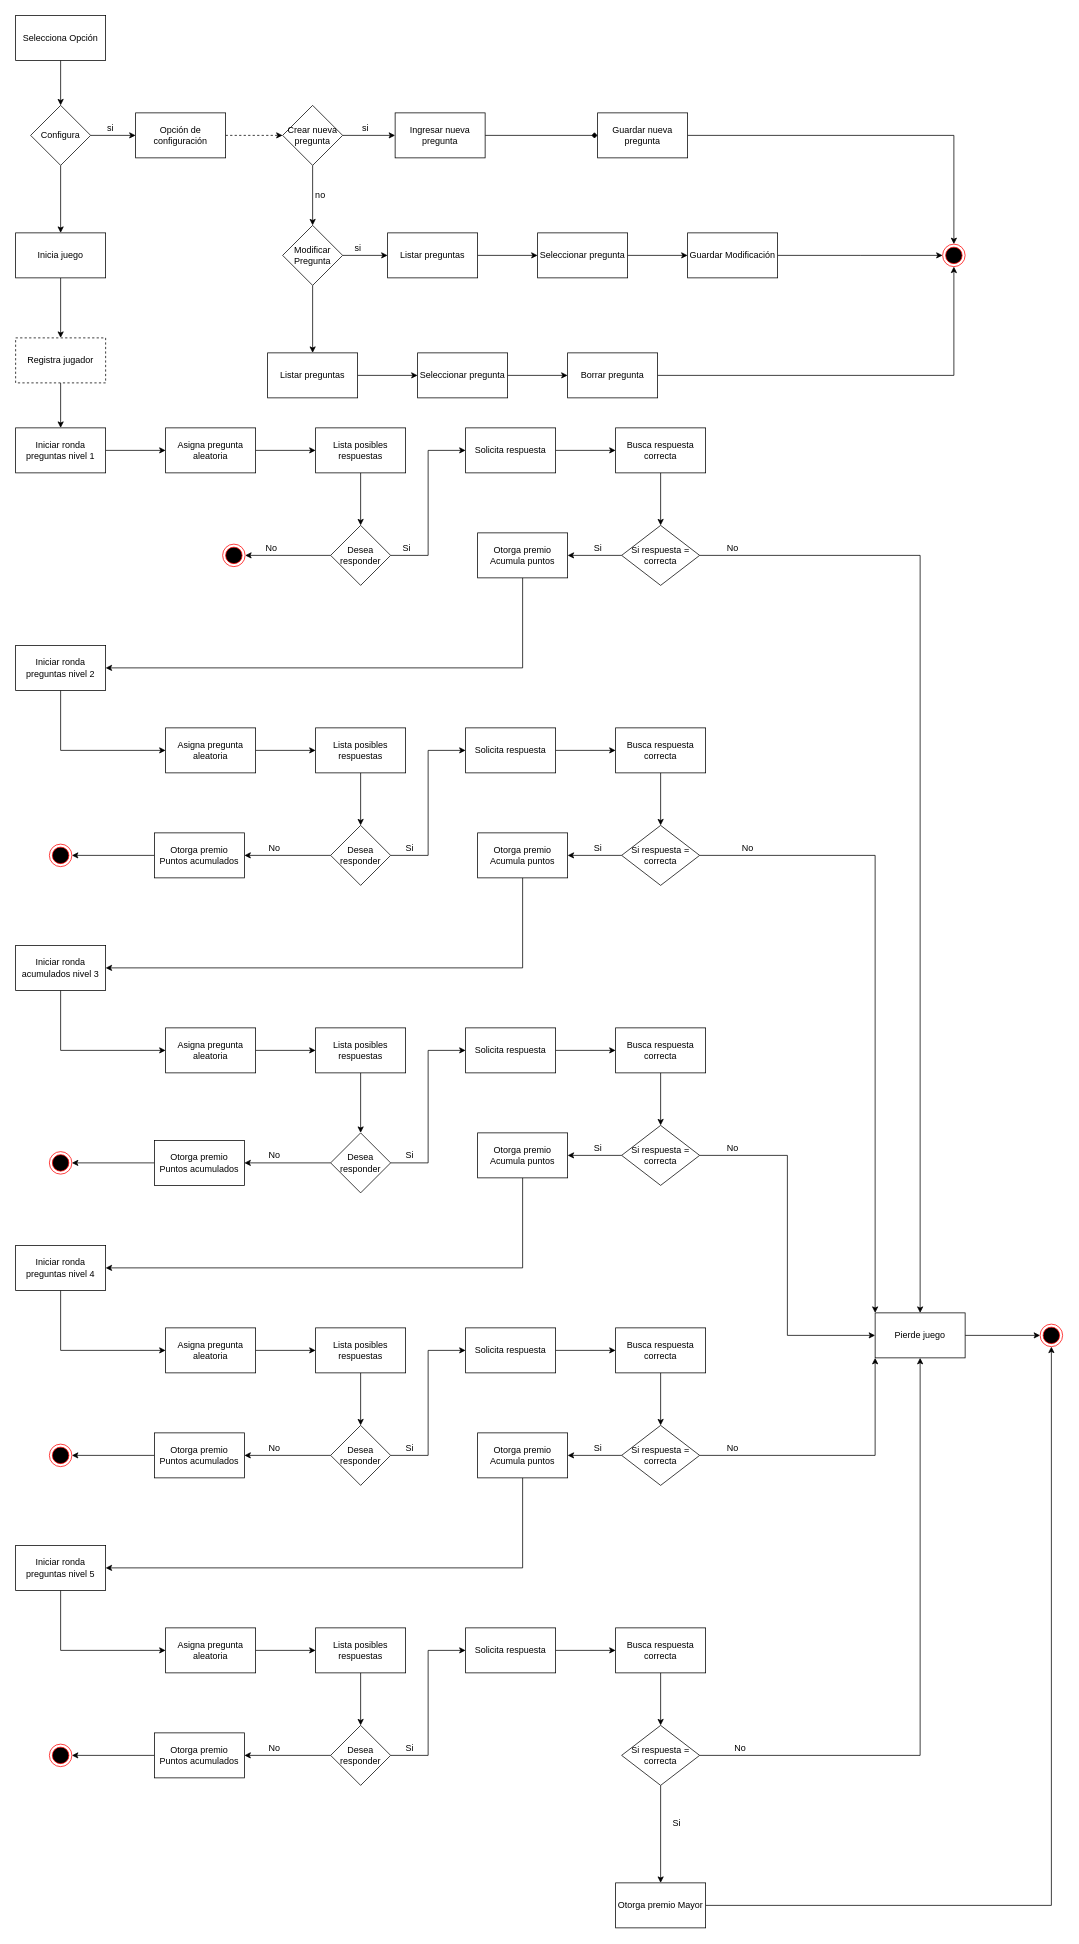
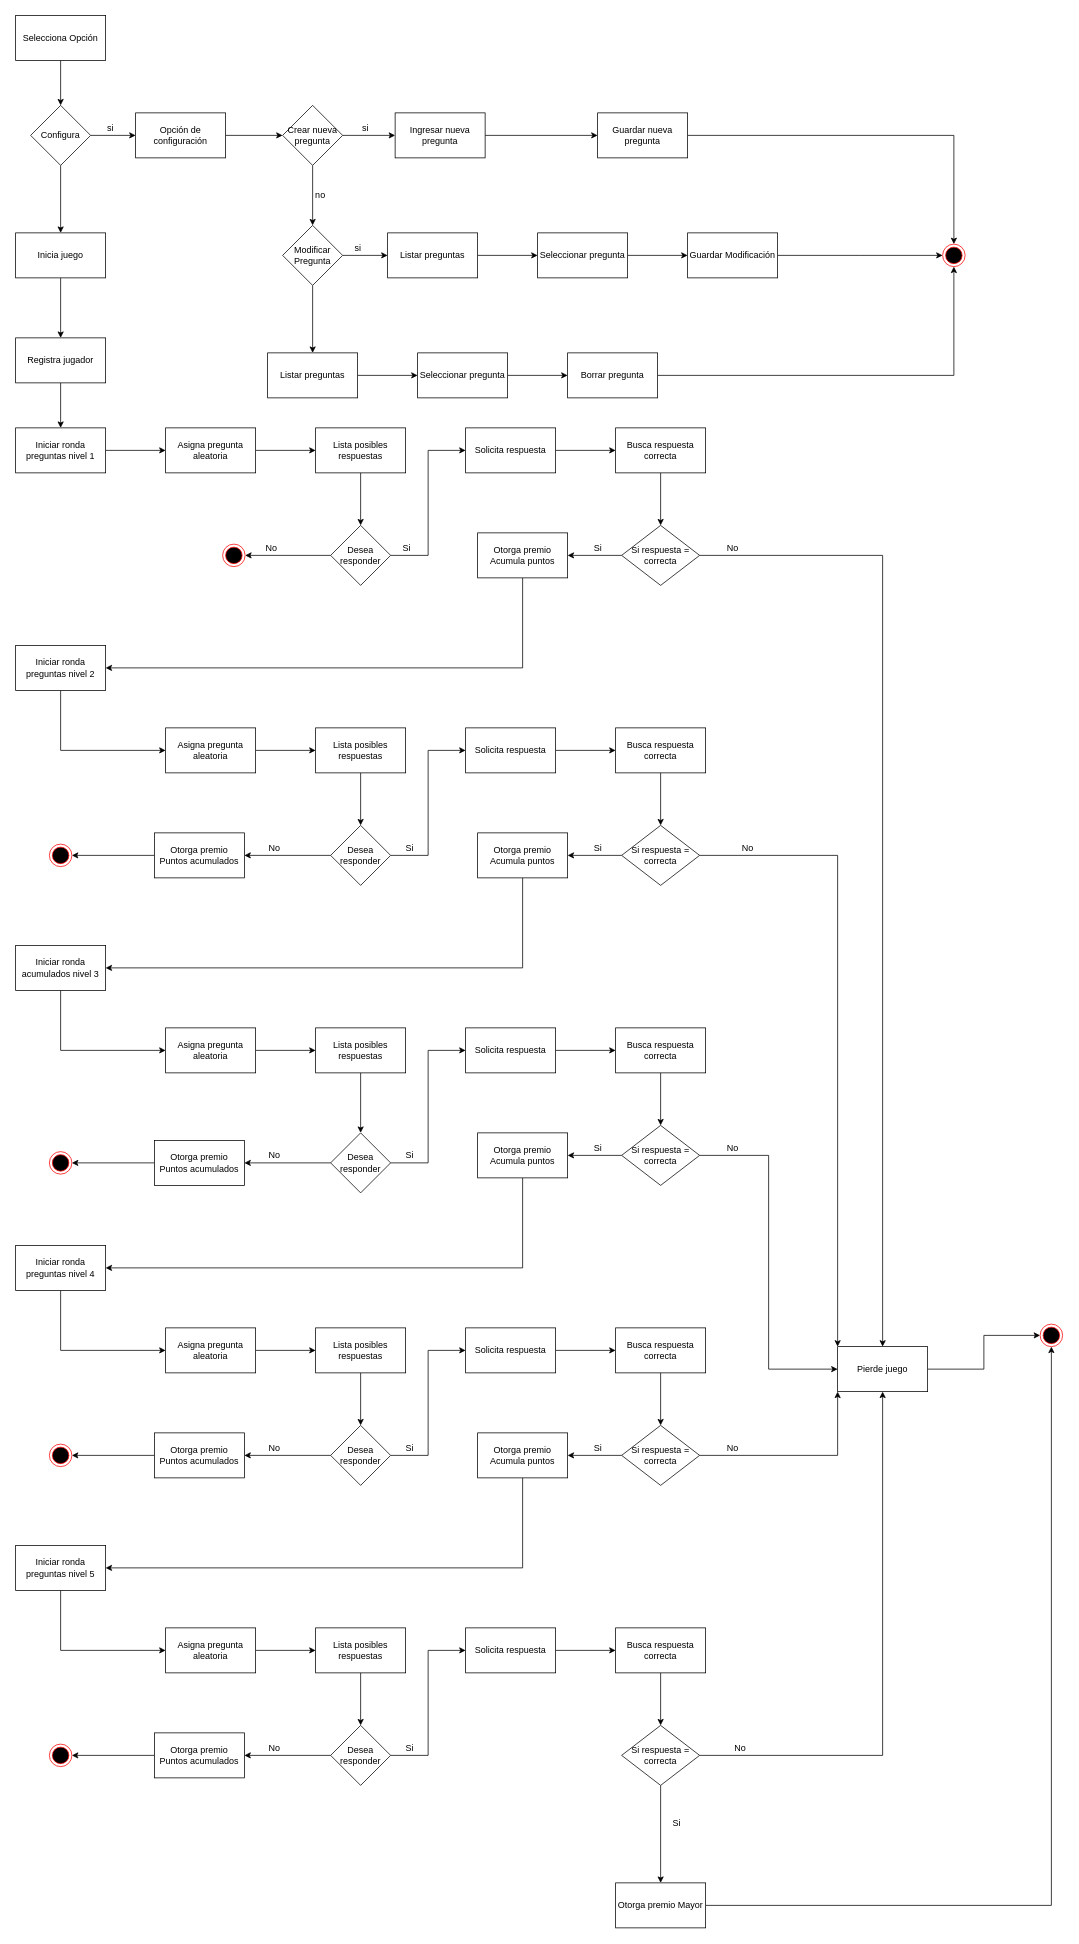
edge "Opción de configuración" -> "Crear nueva pregunta": style dashed -> solid
edge "Ingresar nueva pregunta" -> "Guardar nueva pregunta": arrowhead diamond -> classic
node "Registra jugador": style dashed -> solid
node "Pierde juego": moved (920, 1335) -> (882, 1369)
